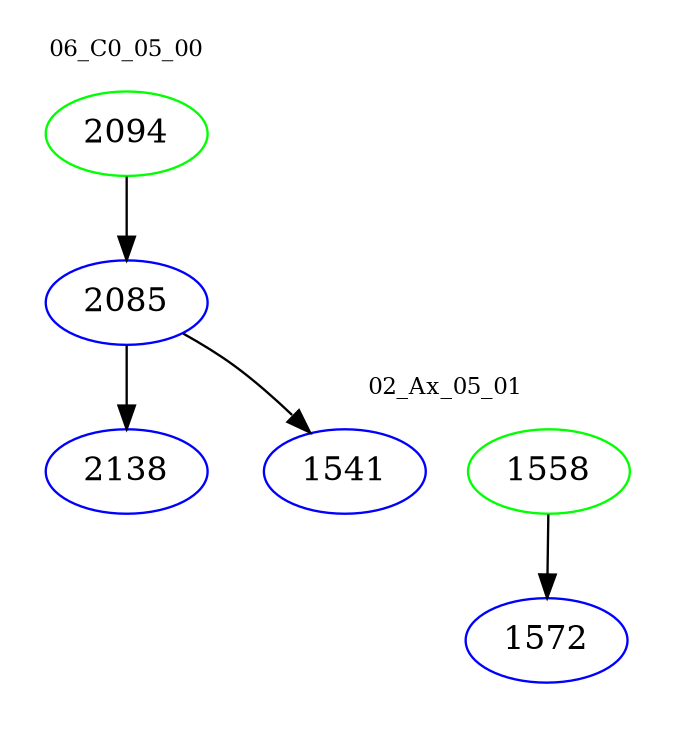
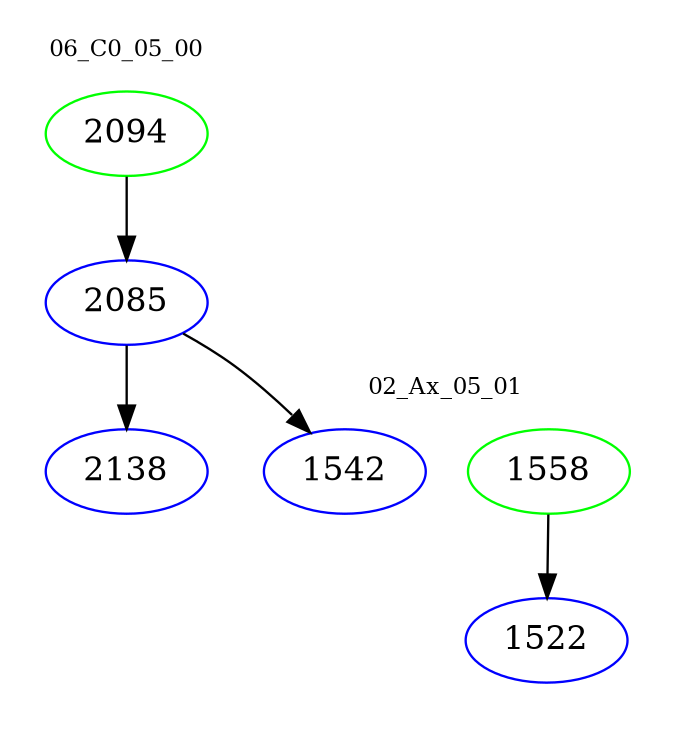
node "1541": label "1541" -> "1542"
node "1572": label "1572" -> "1522"
